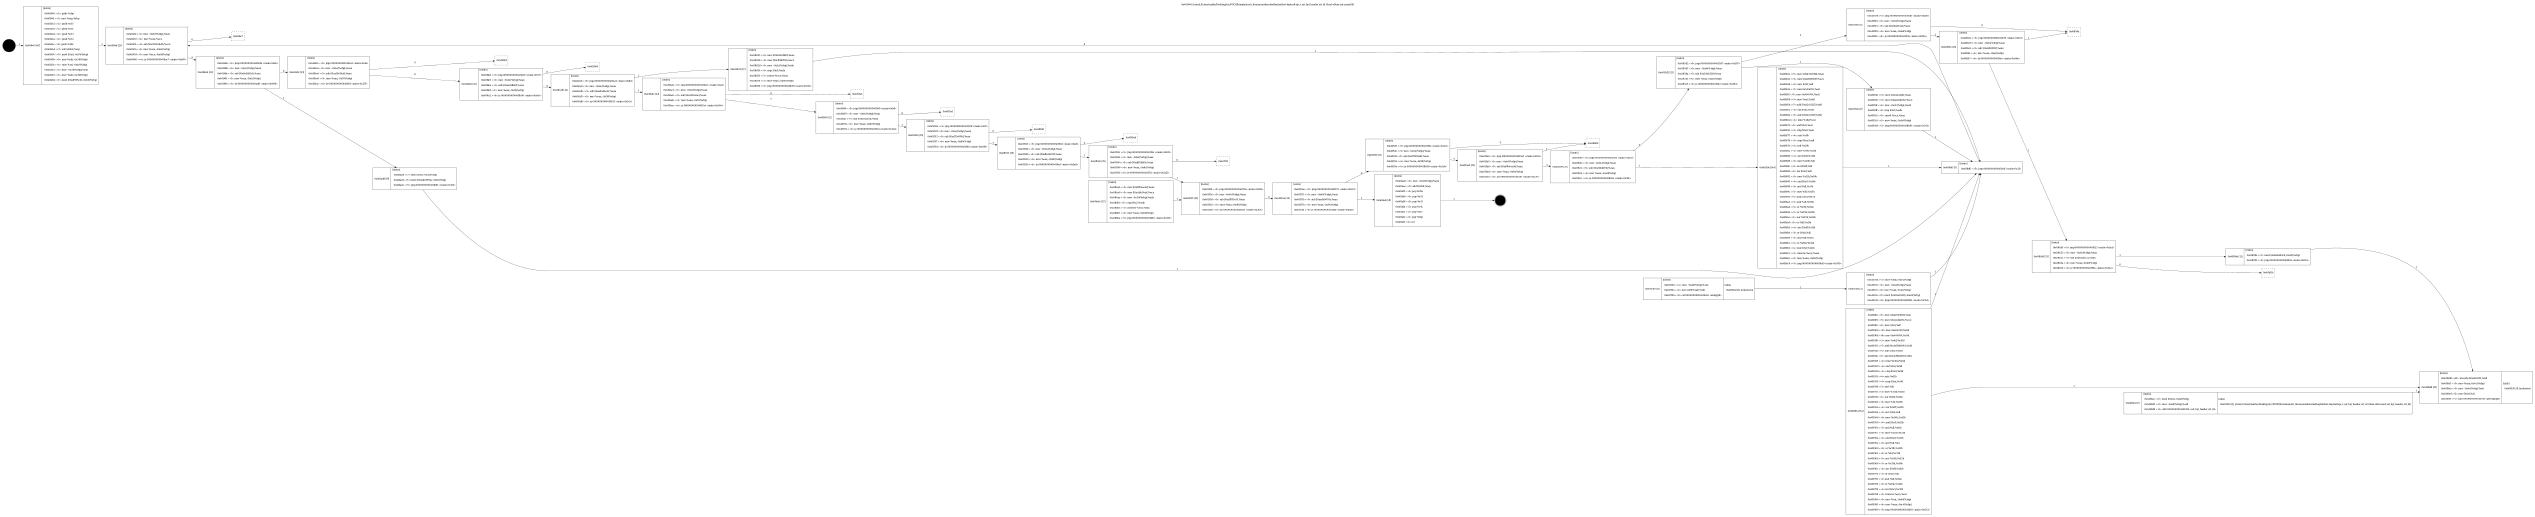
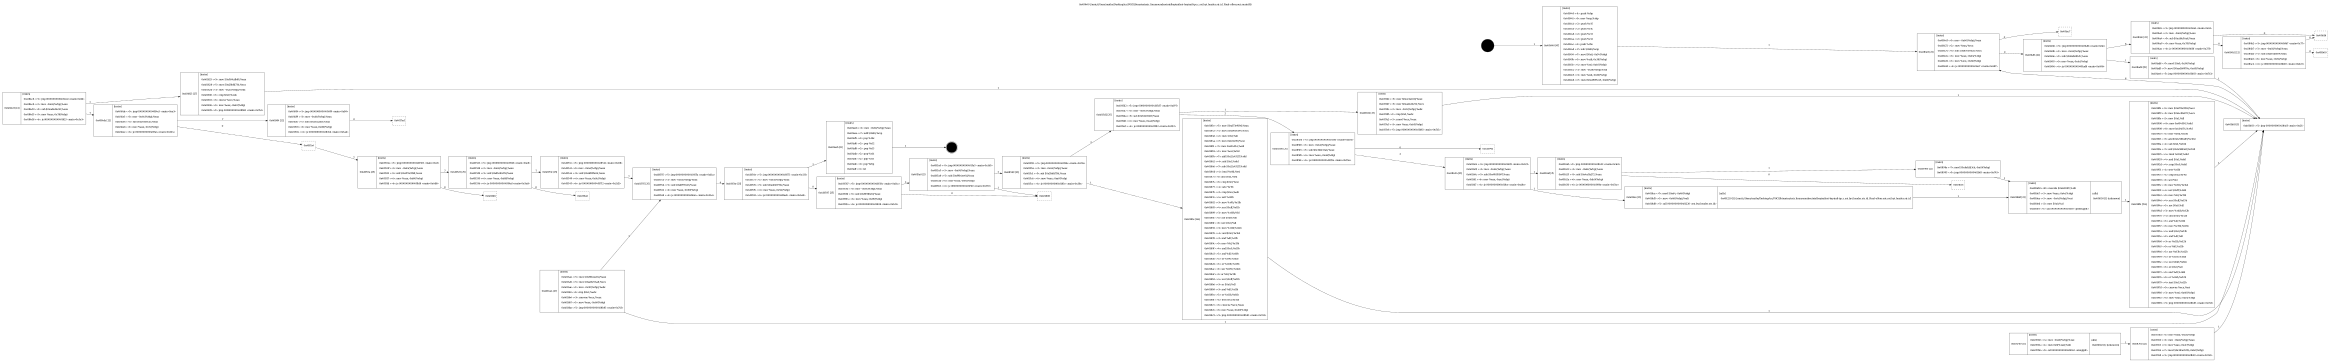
edge "0x401604 [25]" -> "0x40199a": now "0x401604 [25]" -> "0x4018ce [15]"
edge "0x4014b2 [22]" -> "0x4014c8 [22]": now "0x4014b2 [22]" -> "0x4016bf"
edge "0x4014f4 [22]" -> "0x40150a [25]": now "0x4017a4" -> "0x40150a [25]"
node "0x401712": removed
edge "0x4016a4 [27]" -> "0x401b83 [5]": added, label "1"
edge "0x4018f4 [154]" -> "0x4018dd [23]": reversed
